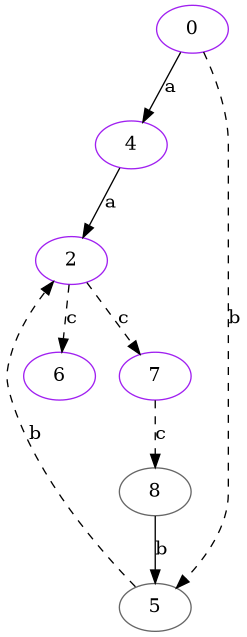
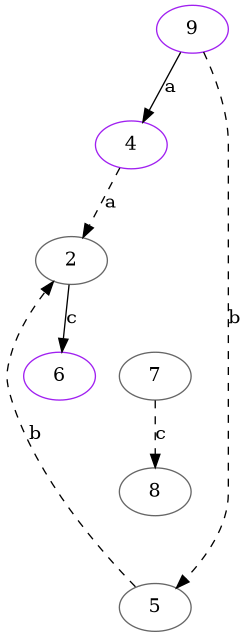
node "0": label "0" -> "9"
edge "4" -> "2": style solid -> dashed
node "2": color purple -> gray40
edge "2" -> "6": style dashed -> solid
edge "2" -> "7": removed, label "c"
node "7": color purple -> gray40
edge "8" -> "5": removed, label "b"
